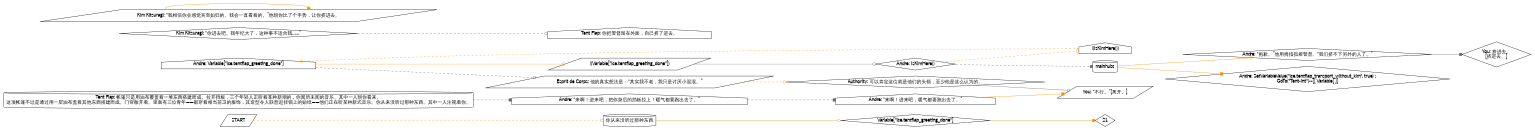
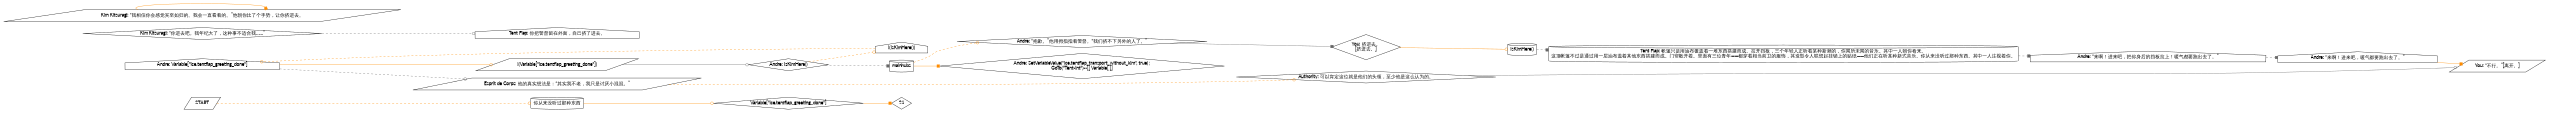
node "IsKimHere()": added
edge "mainhubs" -> "Andre: “抱歉。”他用拇指指着警督。“我们挤不下另外的人了。”": style solid -> dashed
